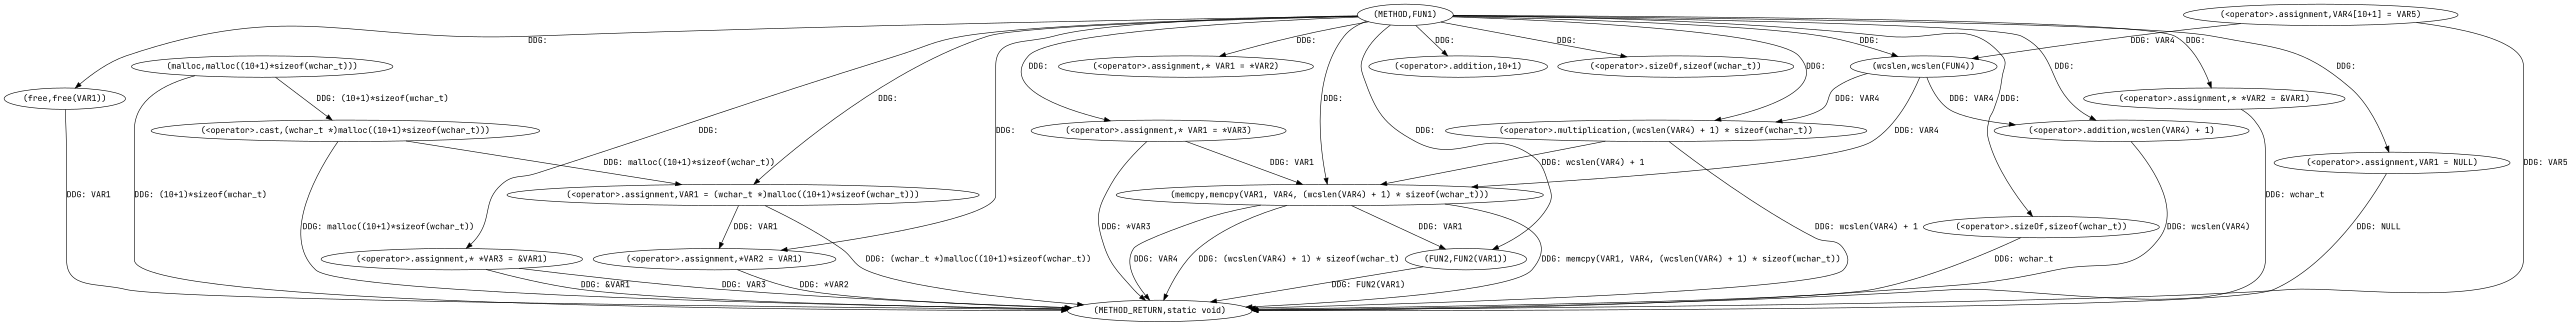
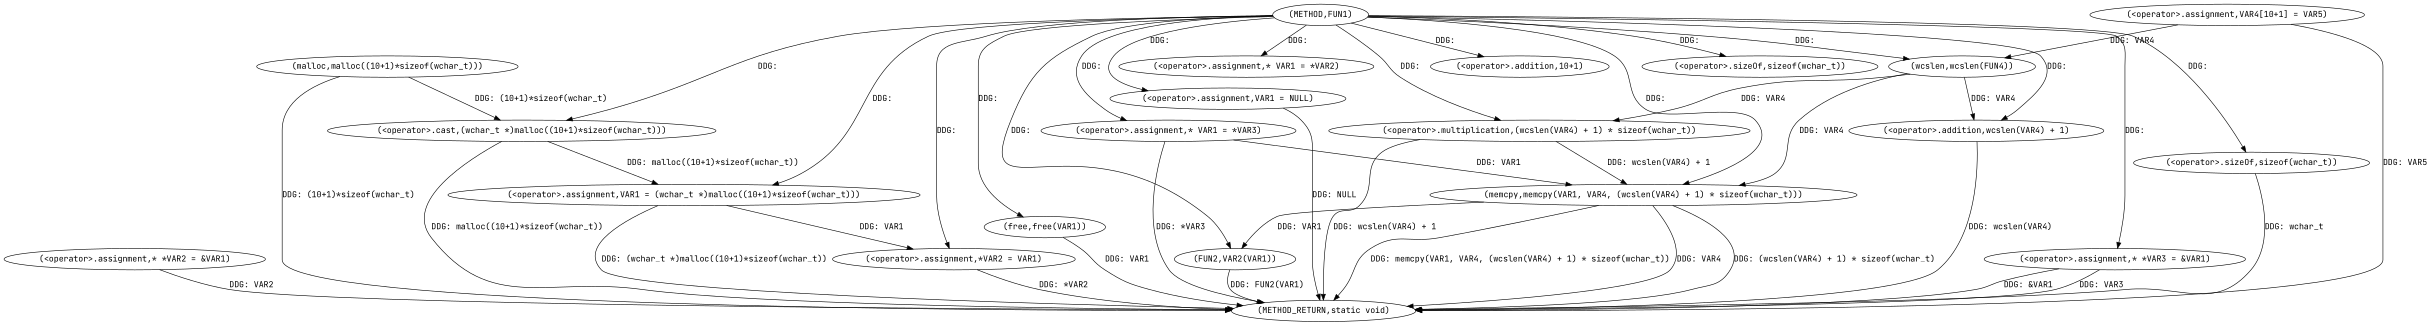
edge "(METHOD,FUN1)" -> "(<operator>.assignment,* *VAR2 = &VAR1)": now "(METHOD,FUN1)" -> "(<operator>.cast,(wchar_t *)malloc((10+1)*sizeof(wchar_t)))"
edge "(<operator>.assignment,* *VAR2 = &VAR1)" -> "(METHOD_RETURN,static void)": label "DDG: wchar_t" -> "DDG: VAR2"
node "(FUN2,FUN2(VAR1))": label "(FUN2,FUN2(VAR1))" -> "(FUN2,VAR2(VAR1))"
